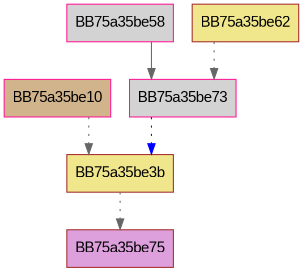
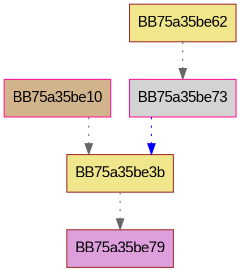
node "BB75a35be58": removed
node "BB75a35be75": label "BB75a35be75" -> "BB75a35be79"
